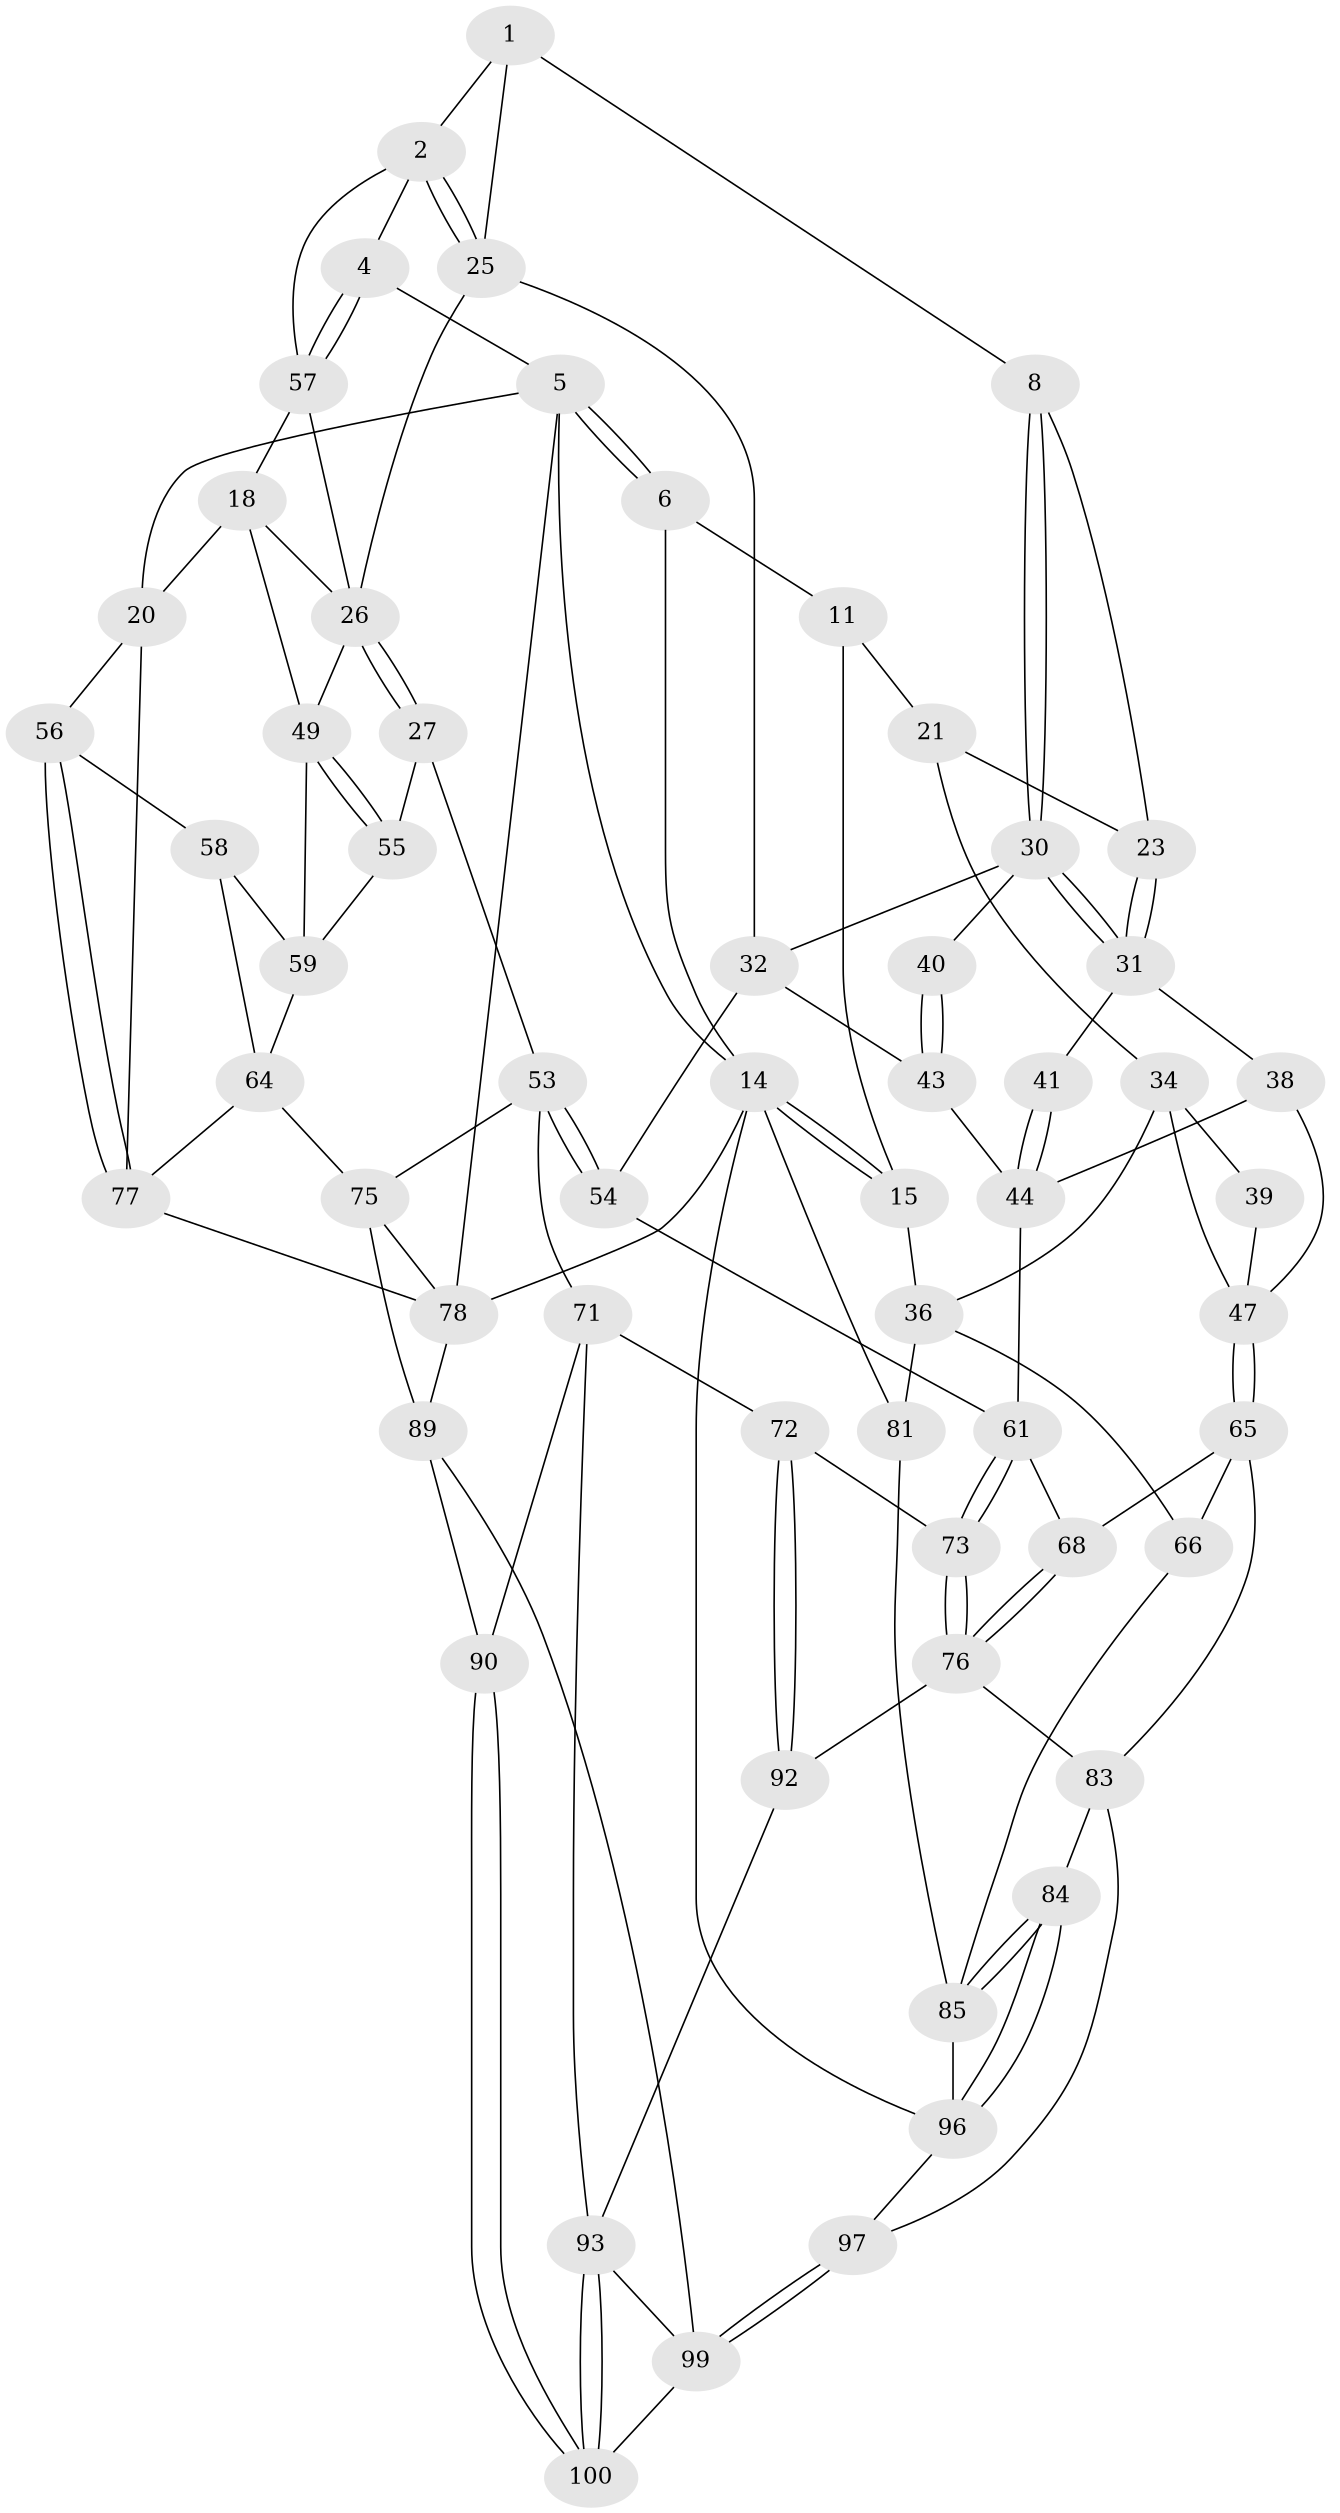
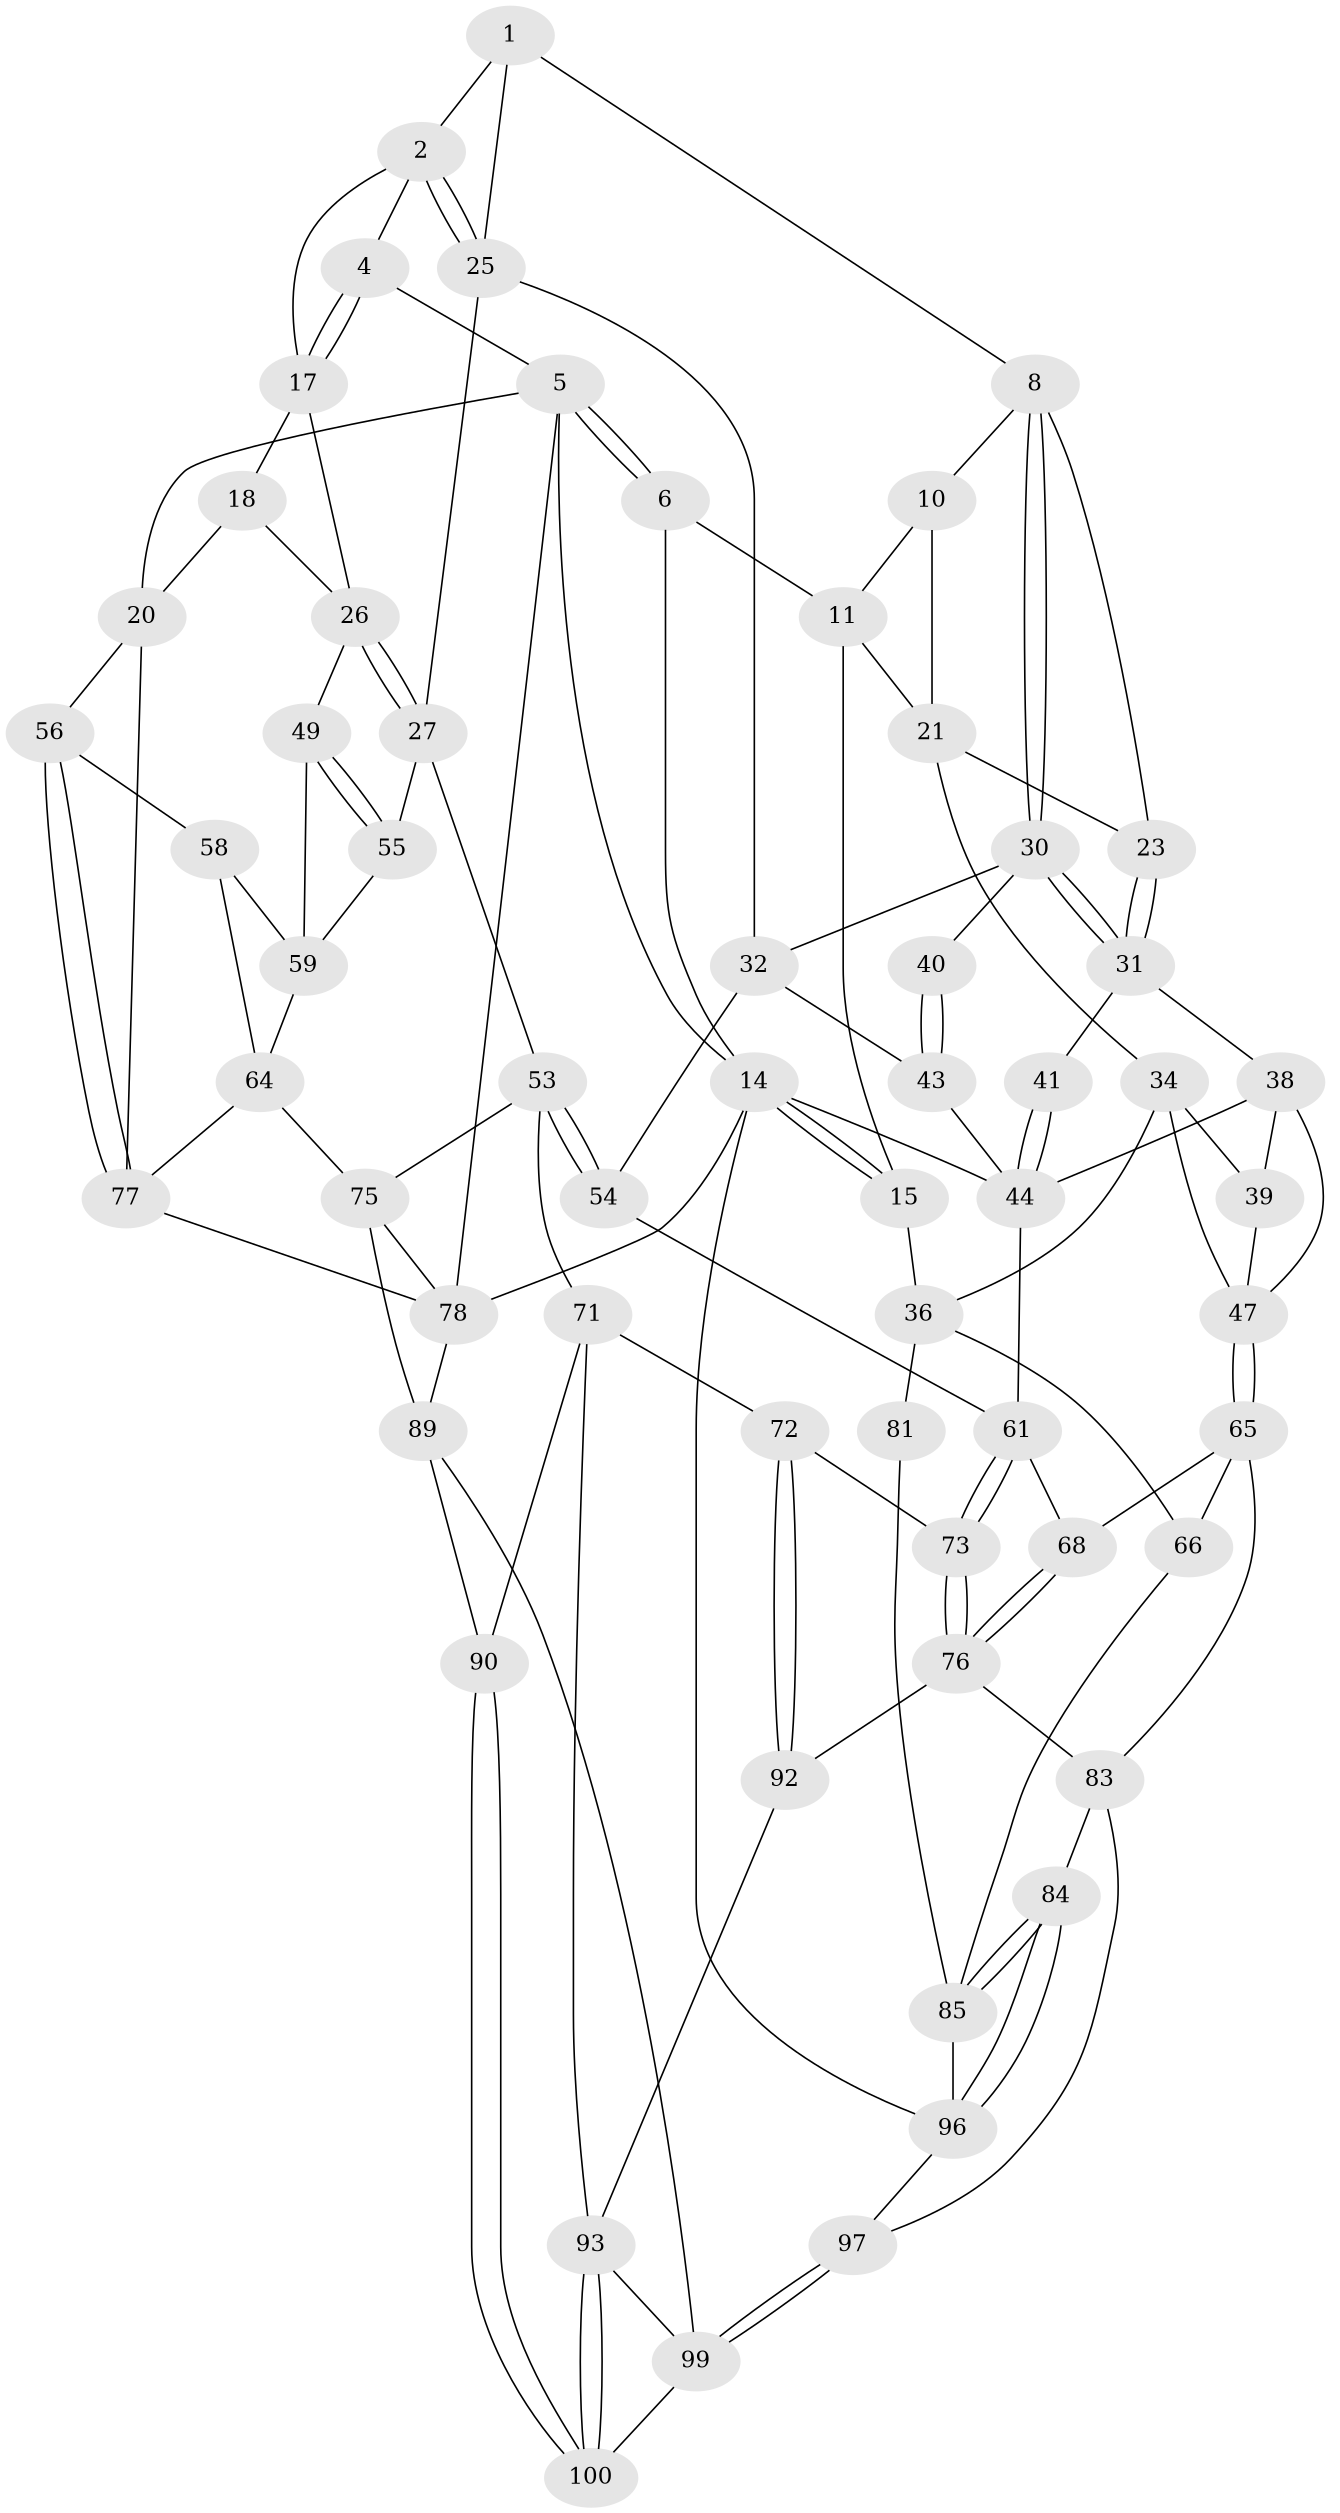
node "57": label "57" -> "17"
edge "25" -- "26": now "25" -- "27"
node "10": added
edge "18" -- "49": removed
edge "38" -- "39": added
edge "14" -- "81": now "14" -- "44"
